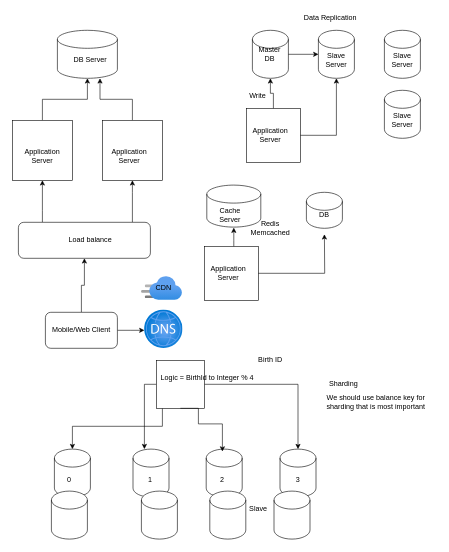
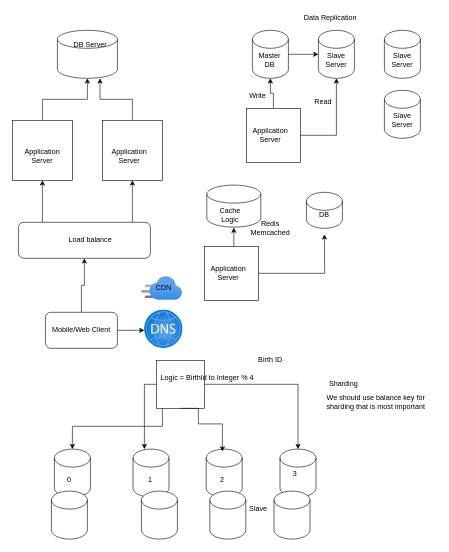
node "Master DB": moved (270, 54) -> (270, 60)
node "DB Server": moved (90, 60) -> (90, 45)
node "Read": added
node "Cache Server": label "Cache Server" -> "Cache Logic"
node "3": moved (298, 480) -> (295, 474)
